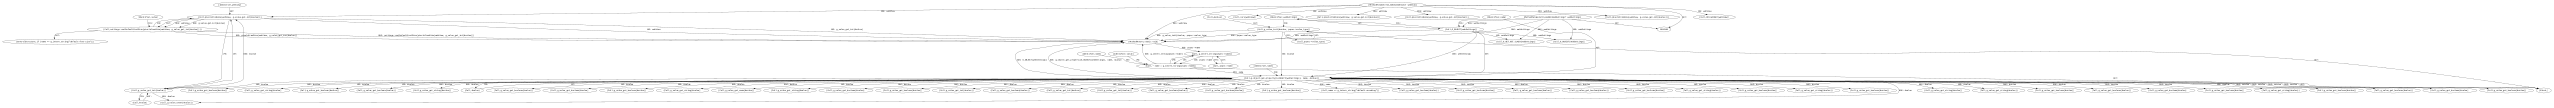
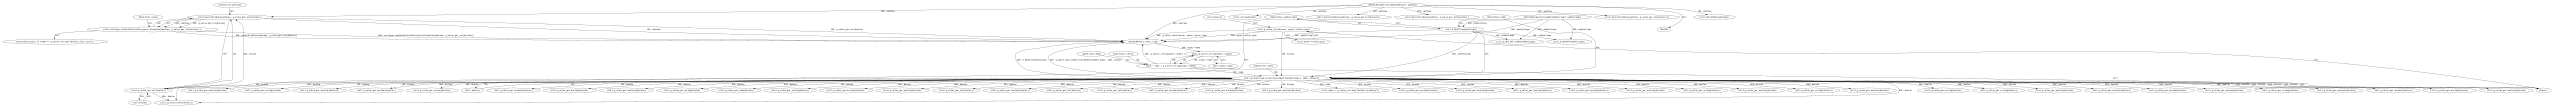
edge "(Identifier,webSettings)" -> "(Call,g_value_init(&value, pspec->value_type))": now "(Identifier,webSettings)" -> "(Call,g_value_unset(&value))"
edge "(MethodParameterIn,WebKitWebSettings* webSettings)" -> "1000100": removed, label "AST:"
